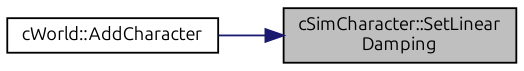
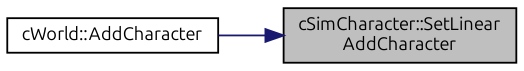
node "cSimCharacter::SetLinear Damping": label "cSimCharacter::SetLinear Damping" -> "cSimCharacter::SetLinear AddCharacter"
